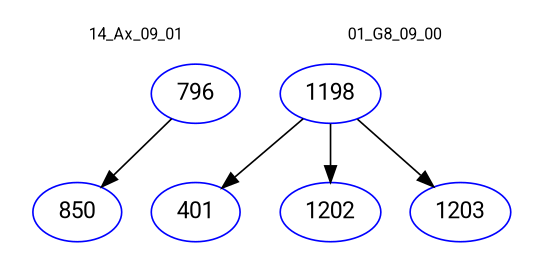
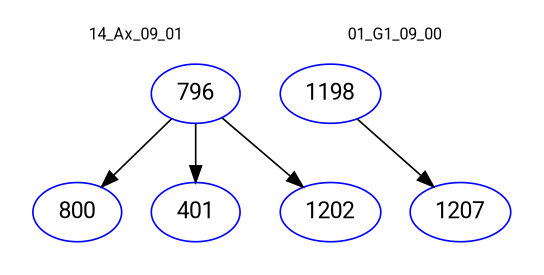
cluster "01_G8_09_00": label "01_G8_09_00" -> "01_G1_09_00"
edge "1198" -> "401": now "796" -> "401"
edge "1198" -> "1202": now "796" -> "1202"
node "850": label "850" -> "800"
node "1203": label "1203" -> "1207"
